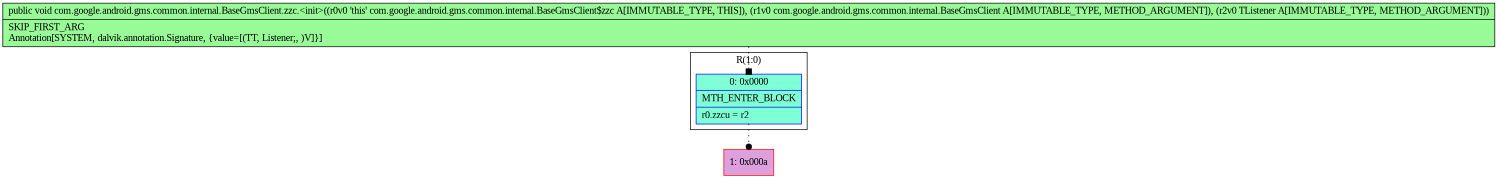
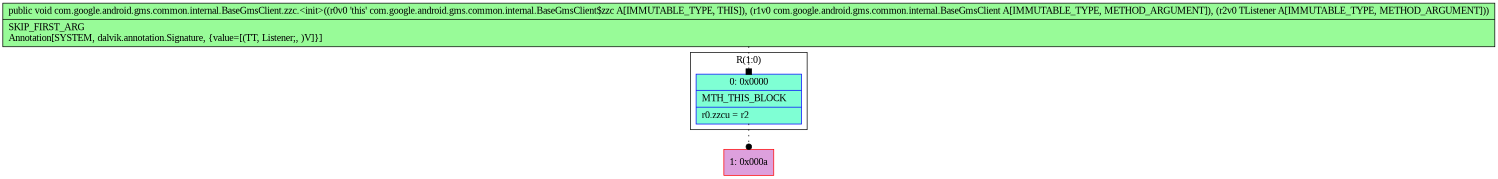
node "0: 0x0000": text "MTH_ENTER_BLOCK" -> "MTH_THIS_BLOCK"
